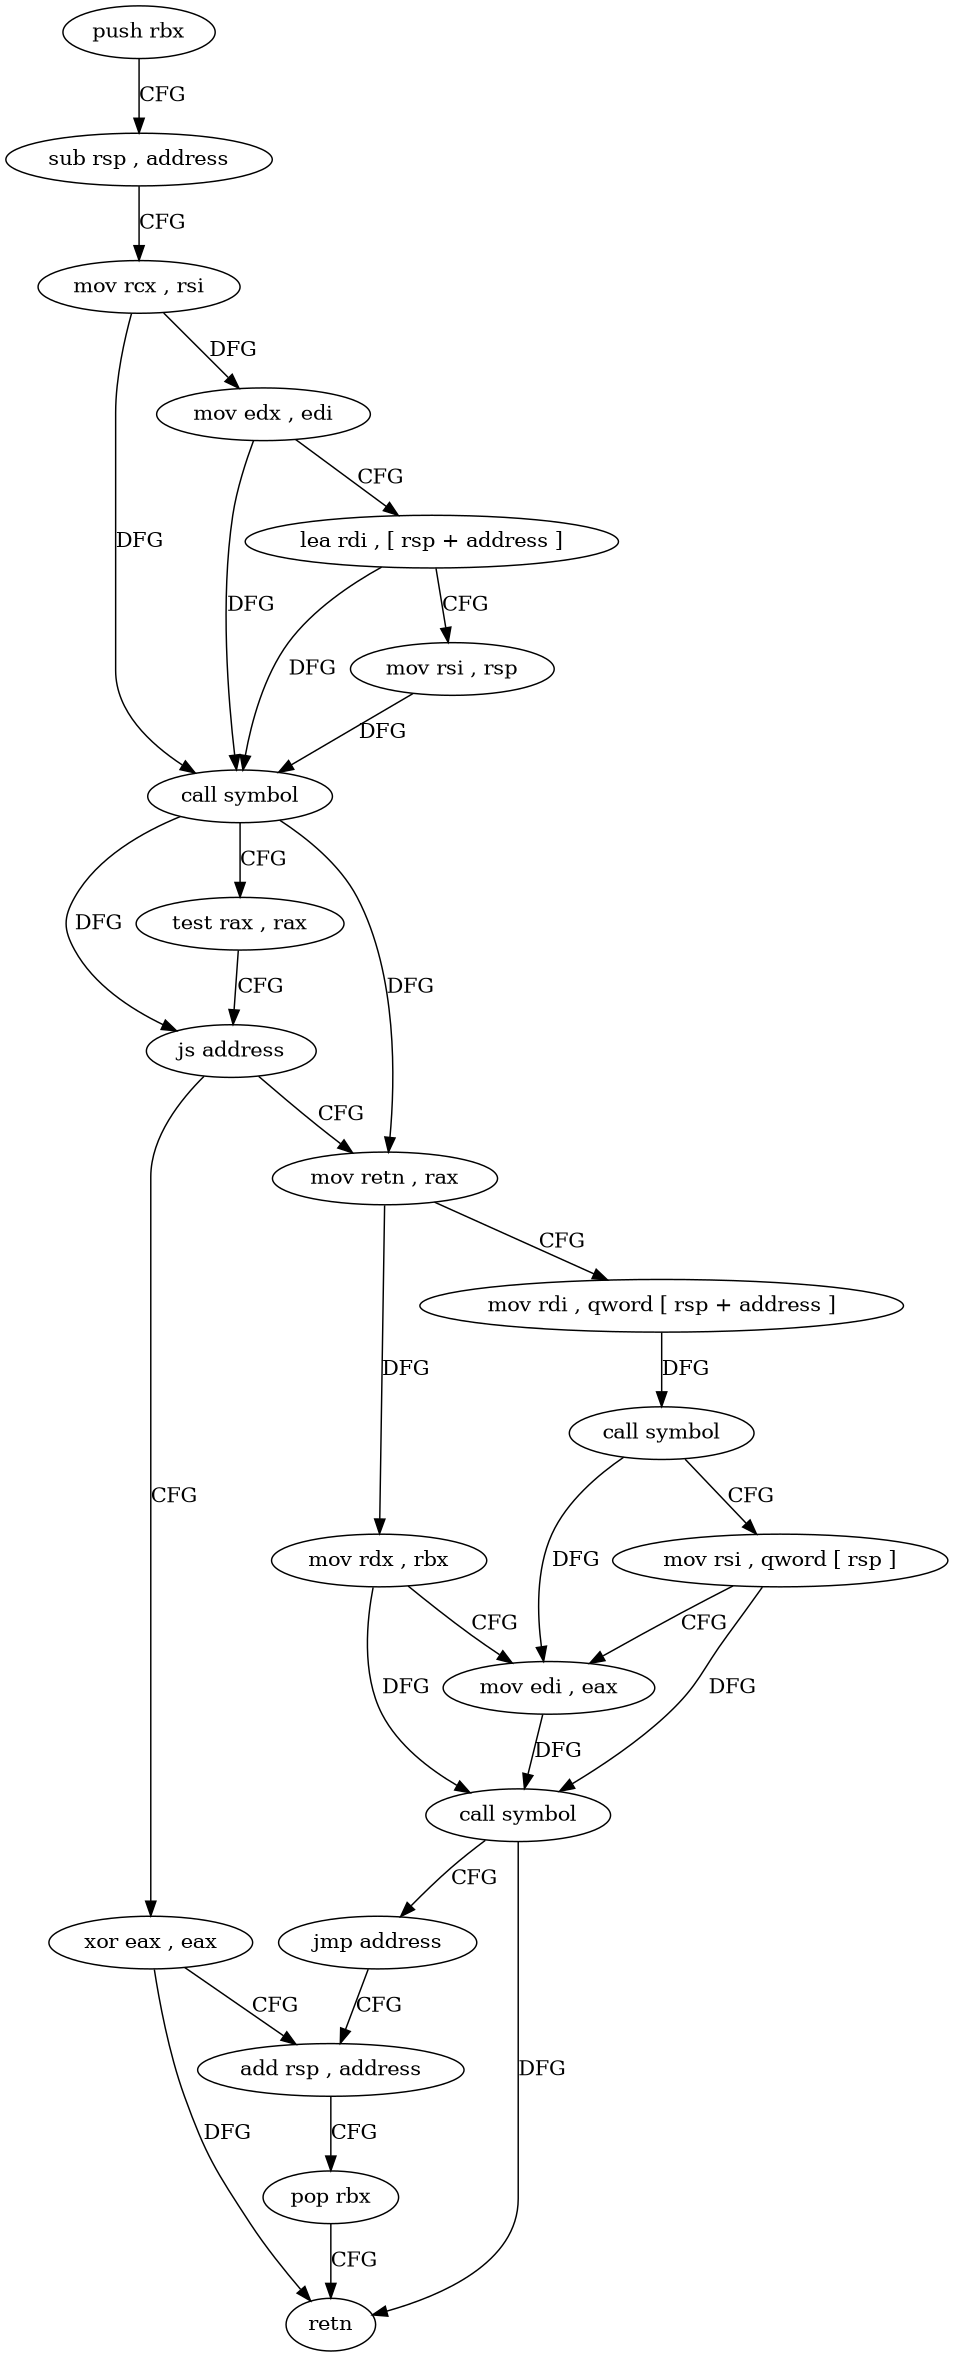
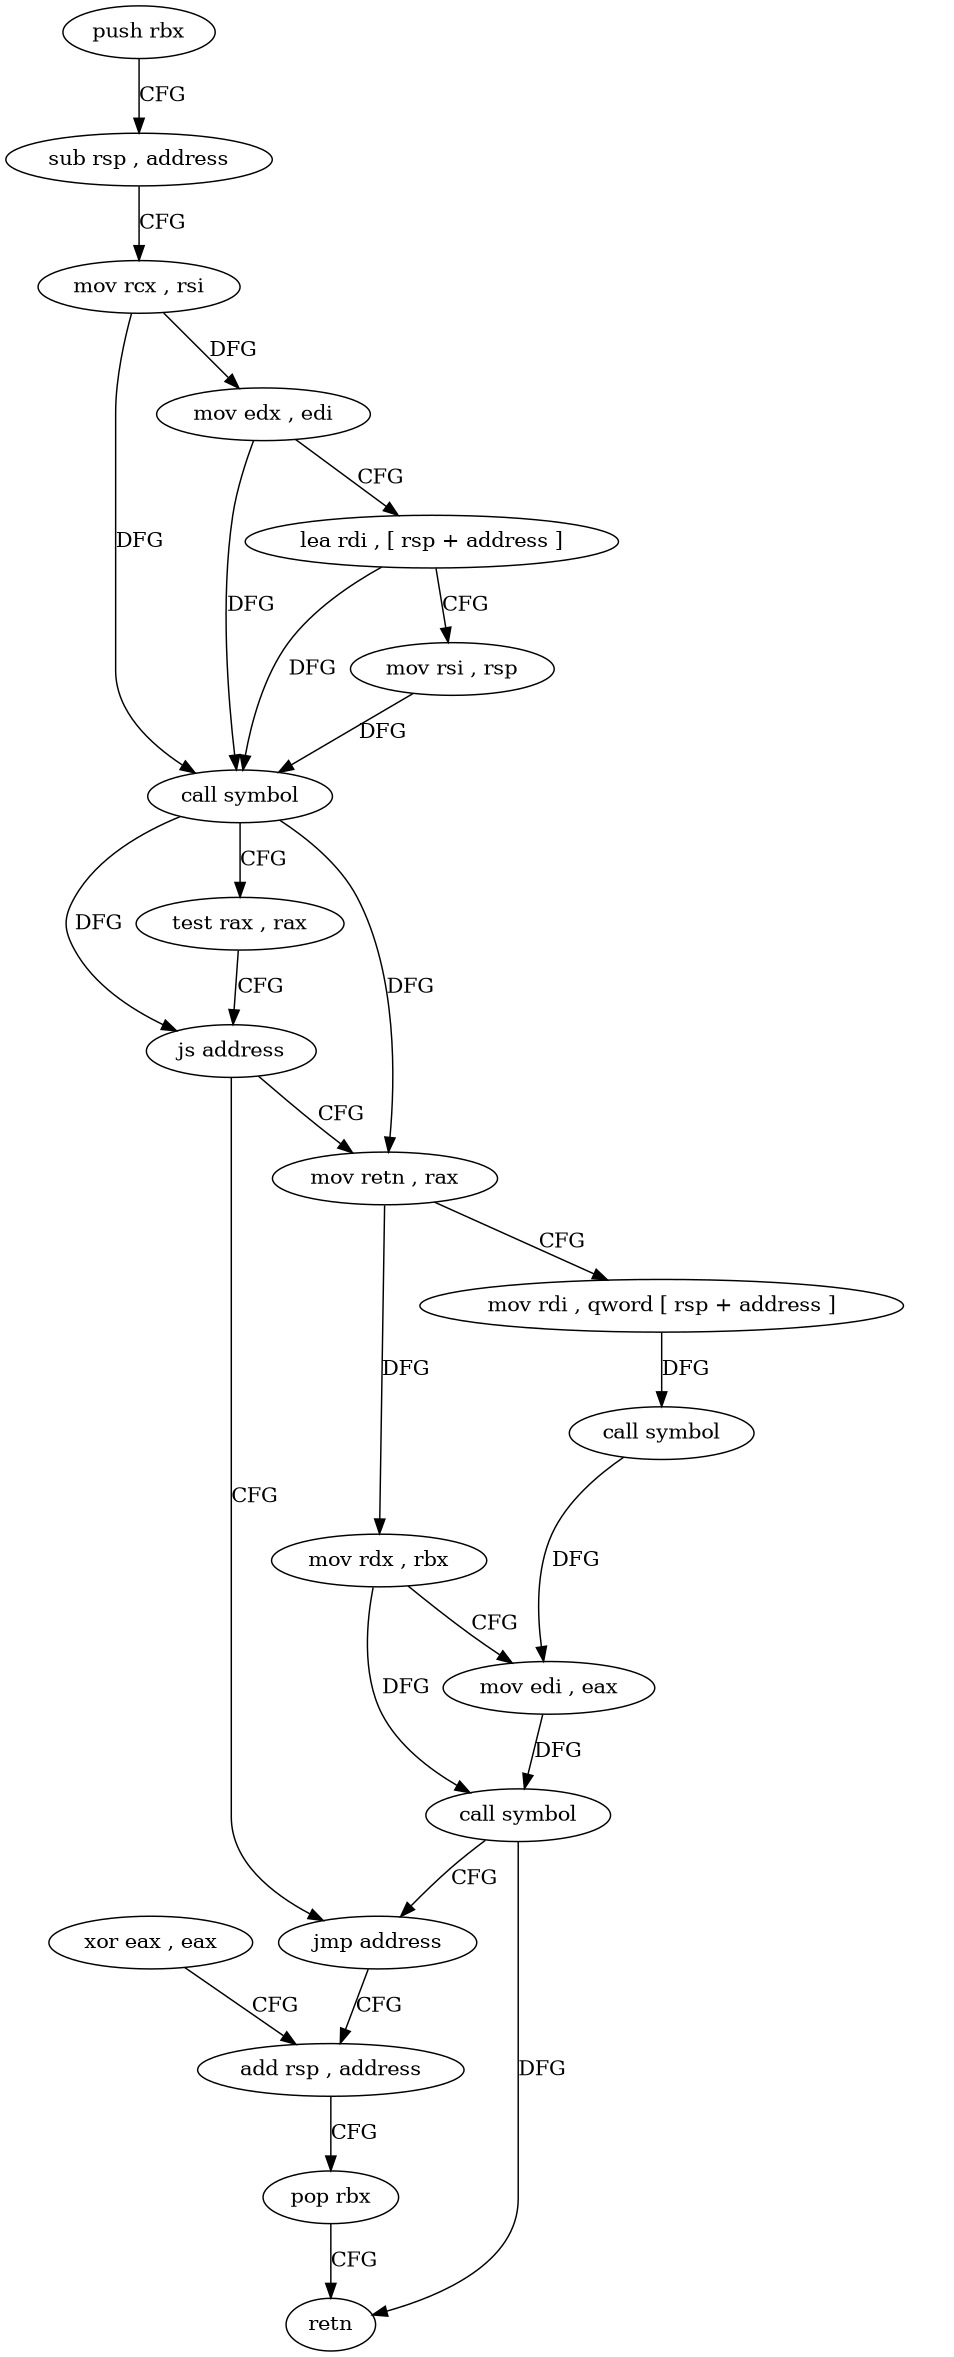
edge "js address" -> "xor eax , eax": now "js address" -> "jmp address"
node "mov rsi , qword [ rsp ]": removed
edge "xor eax , eax" -> "retn": removed, label "DFG"
